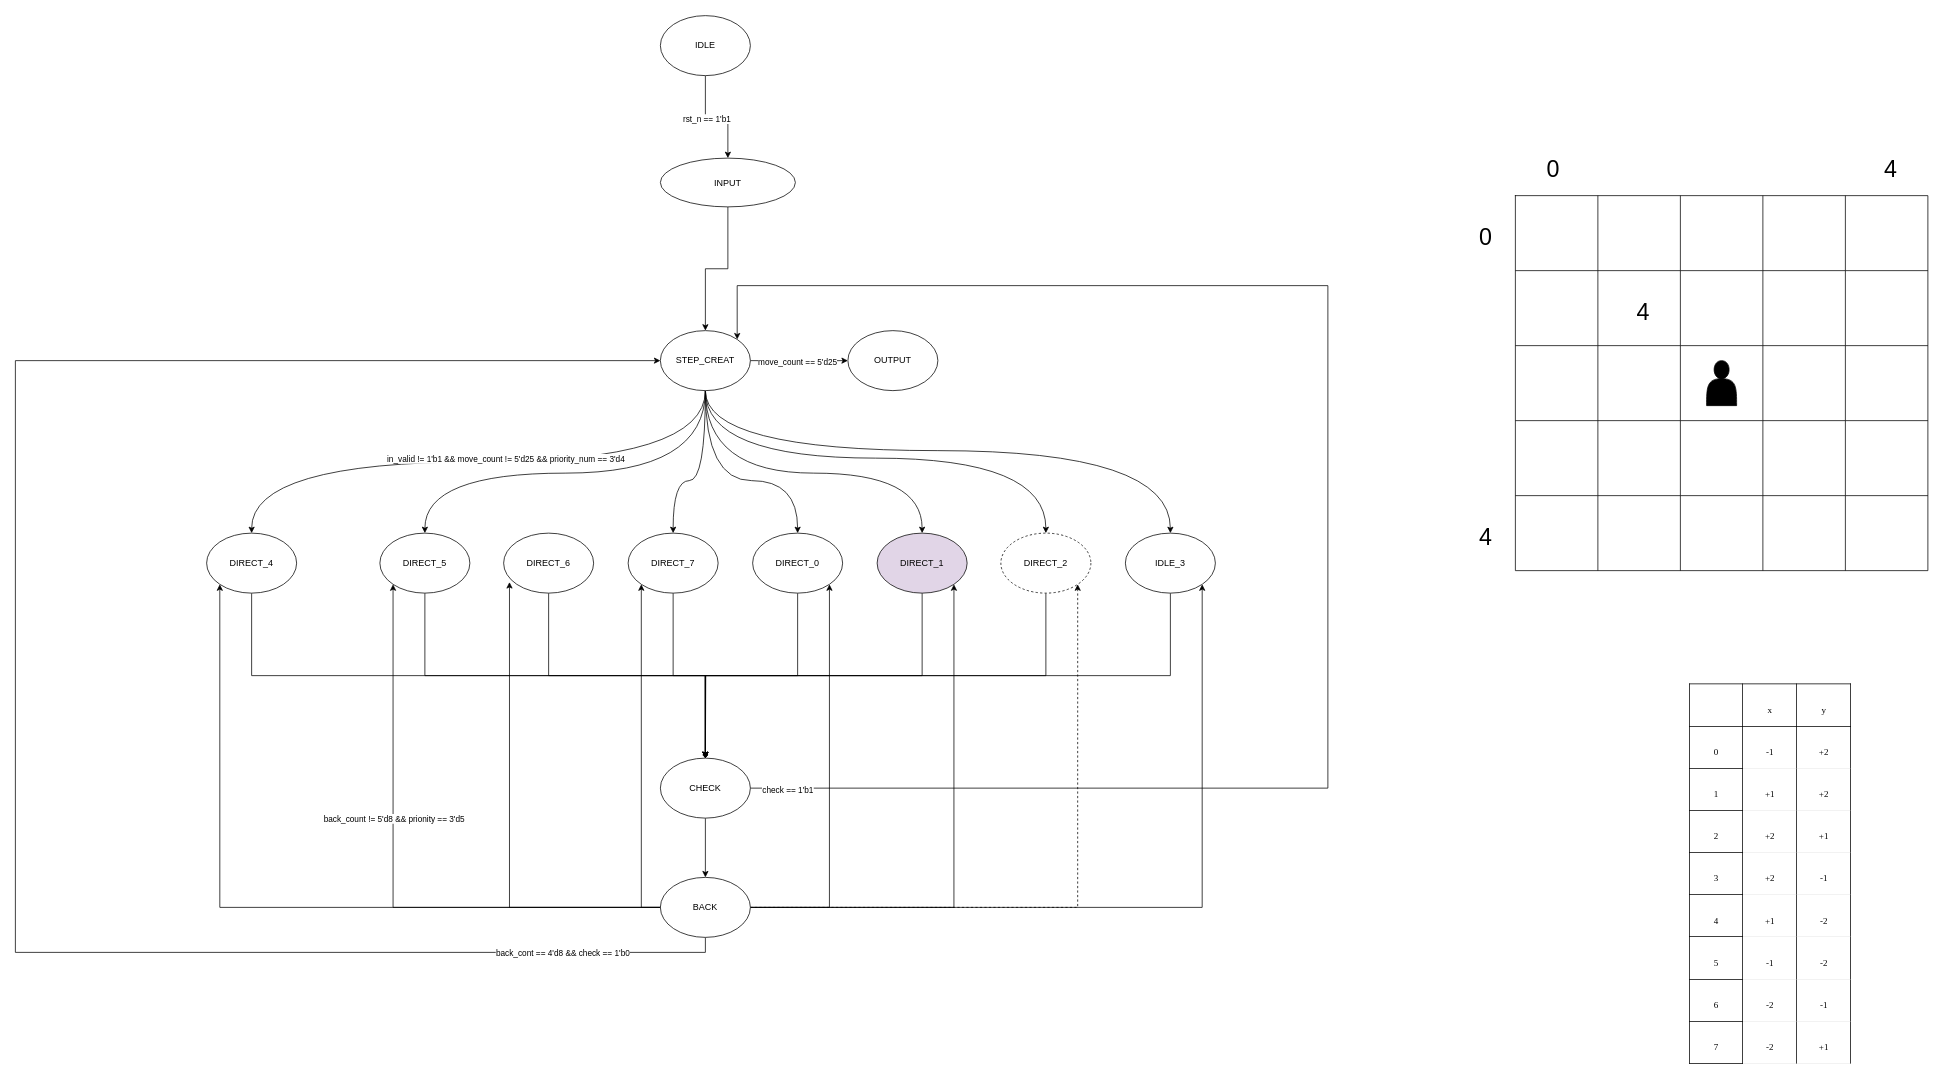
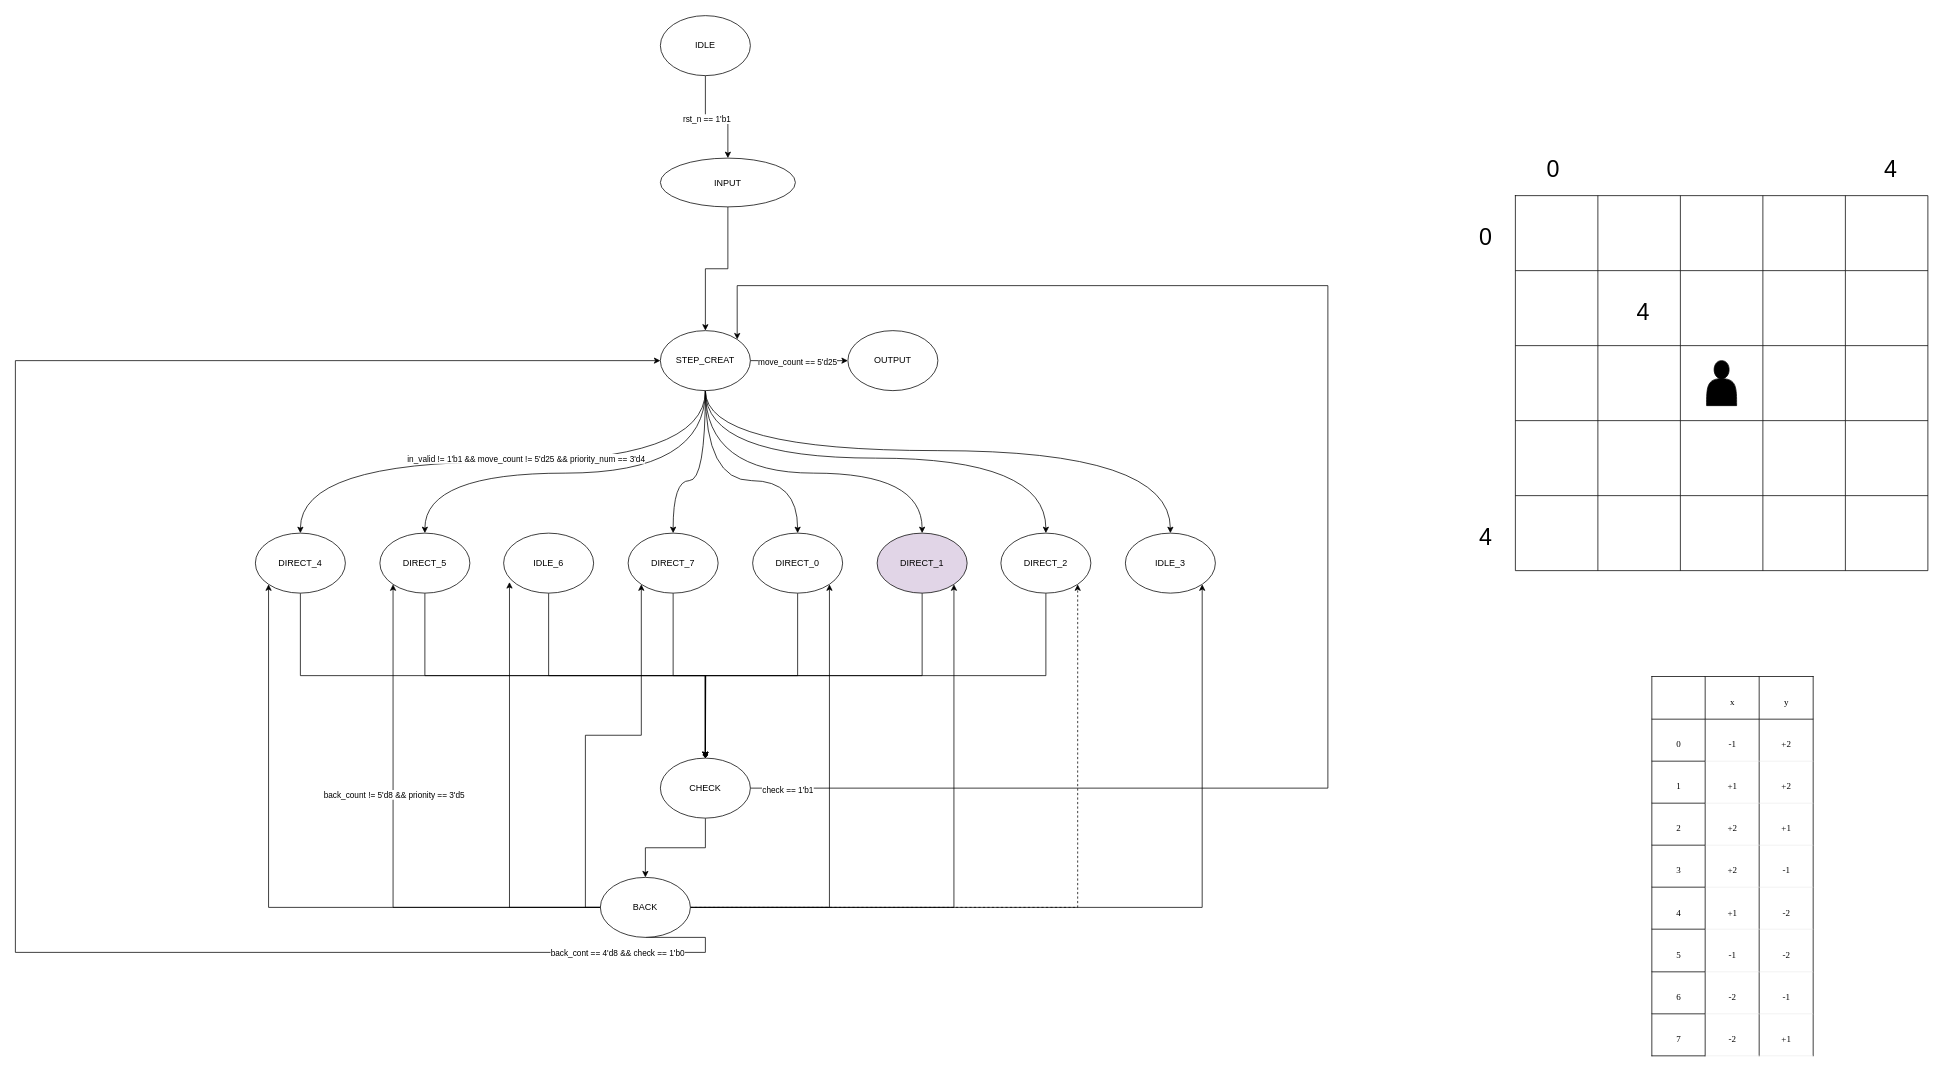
node "DIRECT_4": moved (252, 563) -> (300, 563)
node "DIRECT_6": label "DIRECT_6" -> "IDLE_6"
node "DIRECT_2": style dashed -> solid
edge "IDLE_3" -> "CHECK": removed
node "x y 0 -1 +2 1 +1 +2 2 +2 +1 3 +2 -1 4 +1 -2 5 -1 -2 6 -2 -1 7 -2 +1": moved (1782, 867) -> (1744, 859)
node "BACK": moved (705, 907) -> (645, 907)
